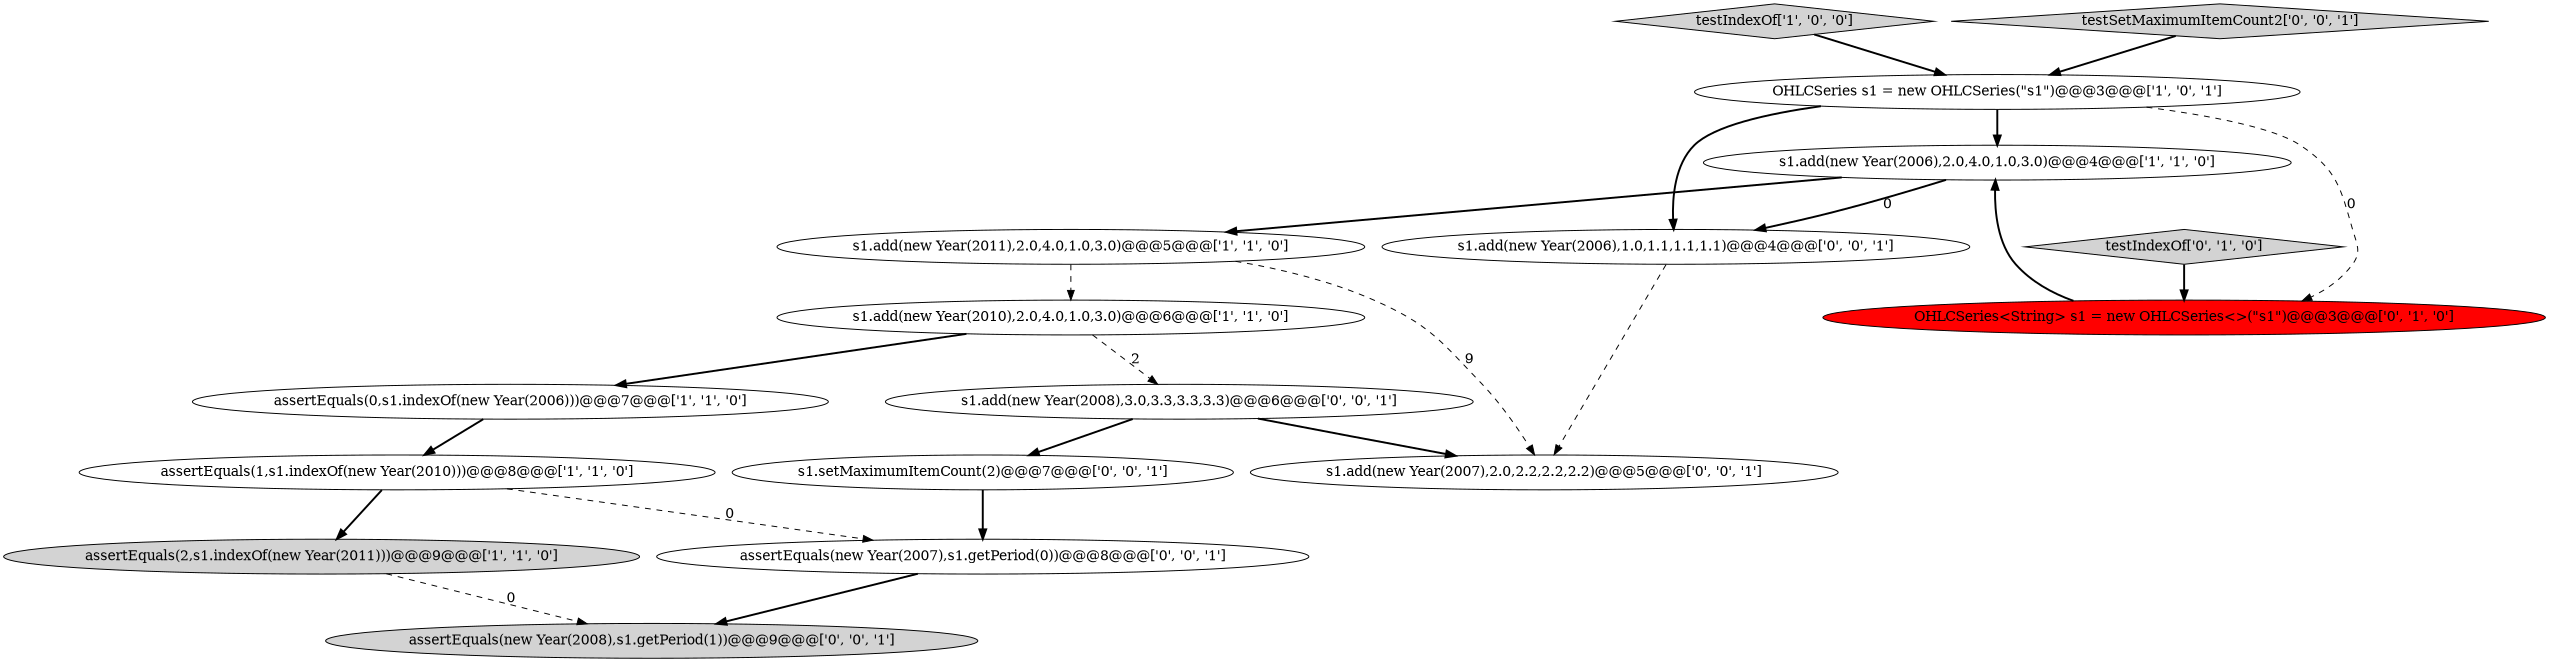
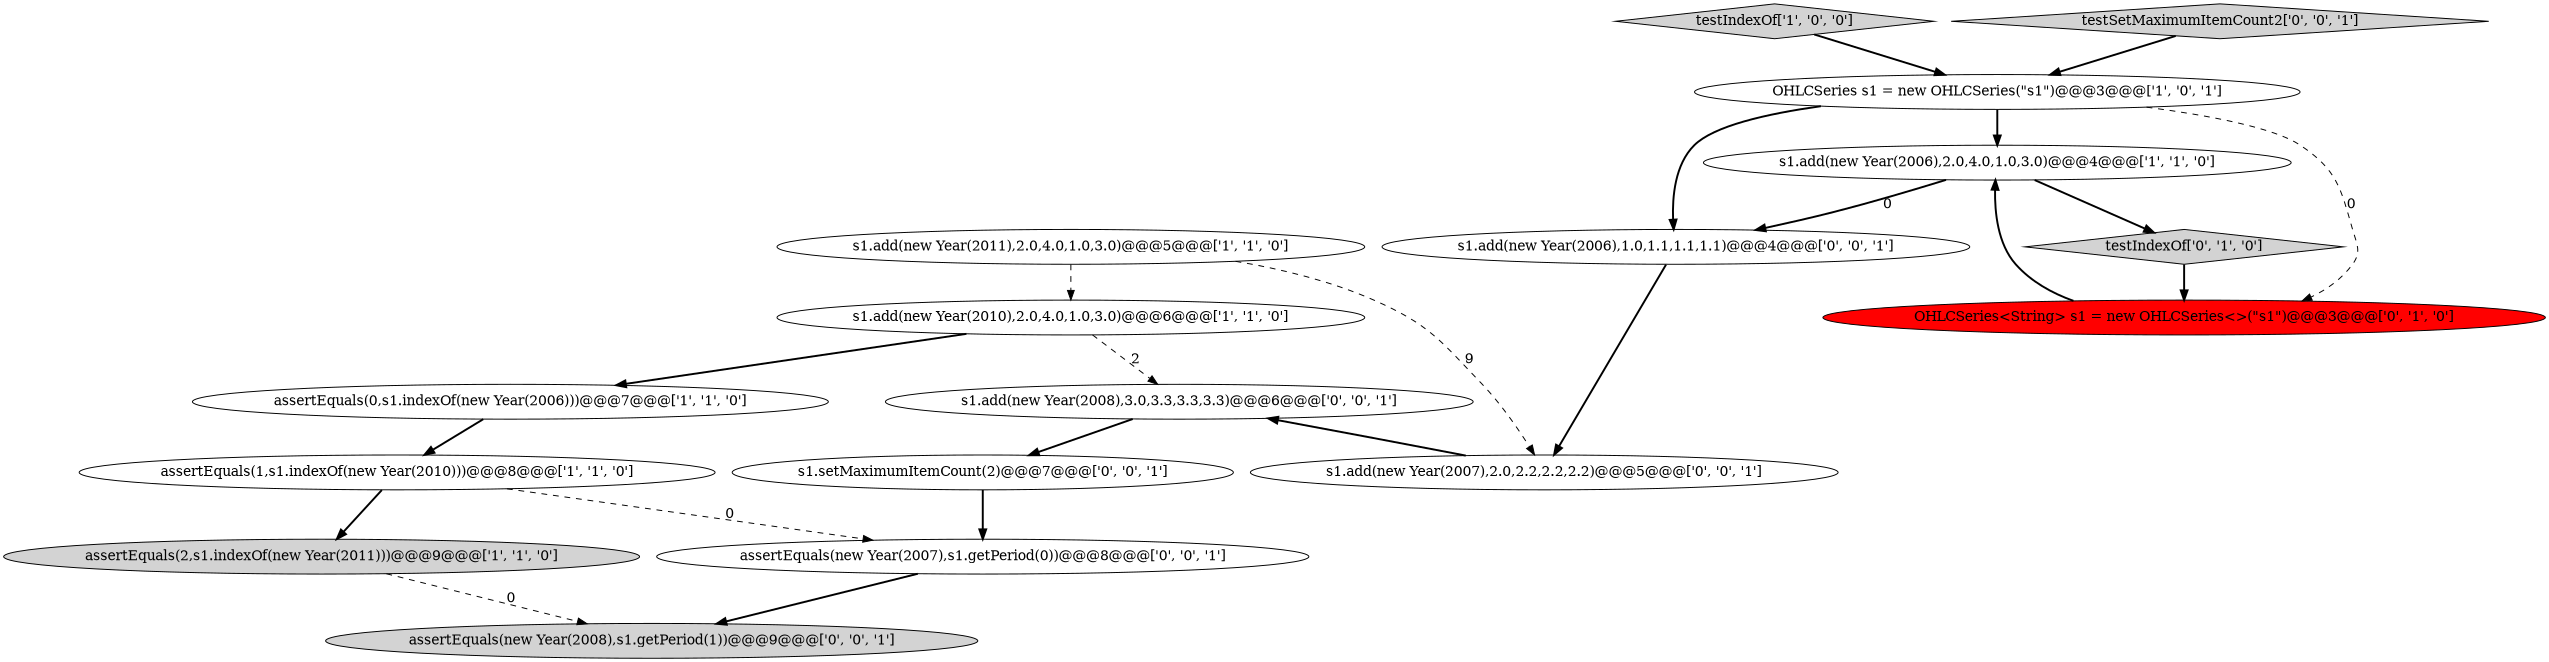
edge "s1.add(new Year(2006),2.0,4.0,1.0,3.0)@@@4@@@['1', '1', '0']" -> "s1.add(new Year(2011),2.0,4.0,1.0,3.0)@@@5@@@['1', '1', '0']": now "s1.add(new Year(2006),2.0,4.0,1.0,3.0)@@@4@@@['1', '1', '0']" -> "testIndexOf['0', '1', '0']"
edge "s1.add(new Year(2006),1.0,1.1,1.1,1.1)@@@4@@@['0', '0', '1']" -> "s1.add(new Year(2007),2.0,2.2,2.2,2.2)@@@5@@@['0', '0', '1']": style dashed -> bold
edge "s1.add(new Year(2008),3.0,3.3,3.3,3.3)@@@6@@@['0', '0', '1']" -> "s1.add(new Year(2007),2.0,2.2,2.2,2.2)@@@5@@@['0', '0', '1']": reversed
